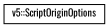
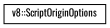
node "v5::ScriptOriginOptions": label "v5::ScriptOriginOptions" -> "v8::ScriptOriginOptions"
